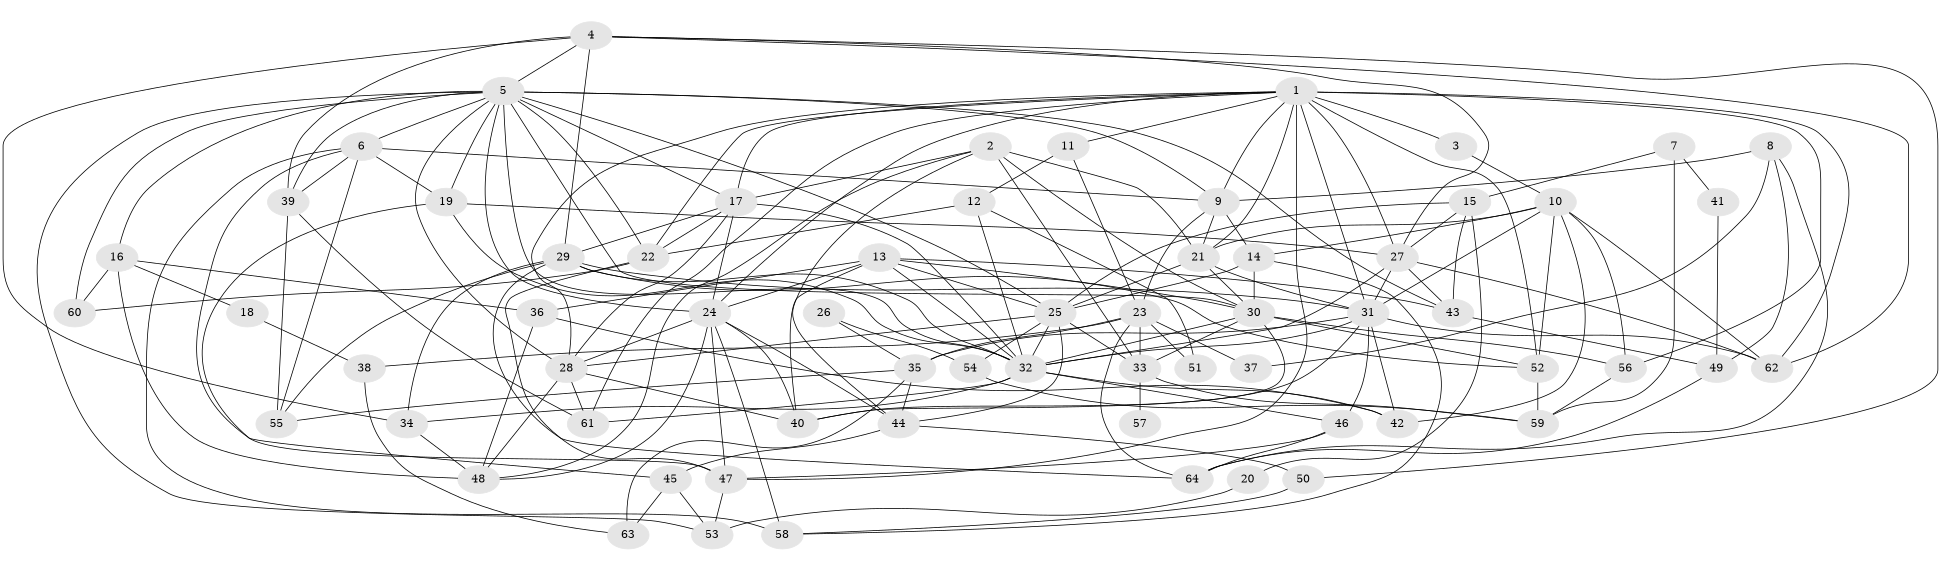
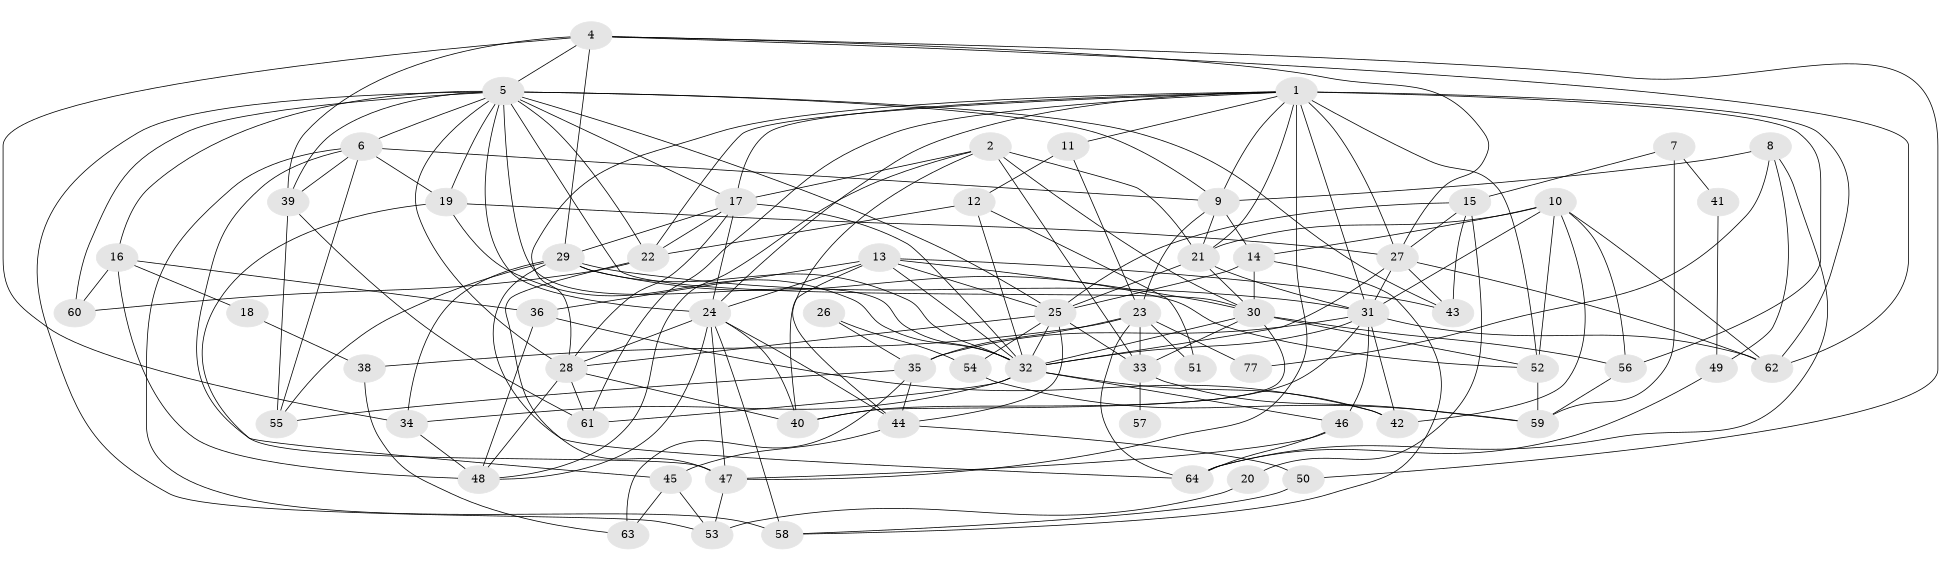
node "3": removed
edge "43" -- "49": removed
node "37": label "37" -> "77"
